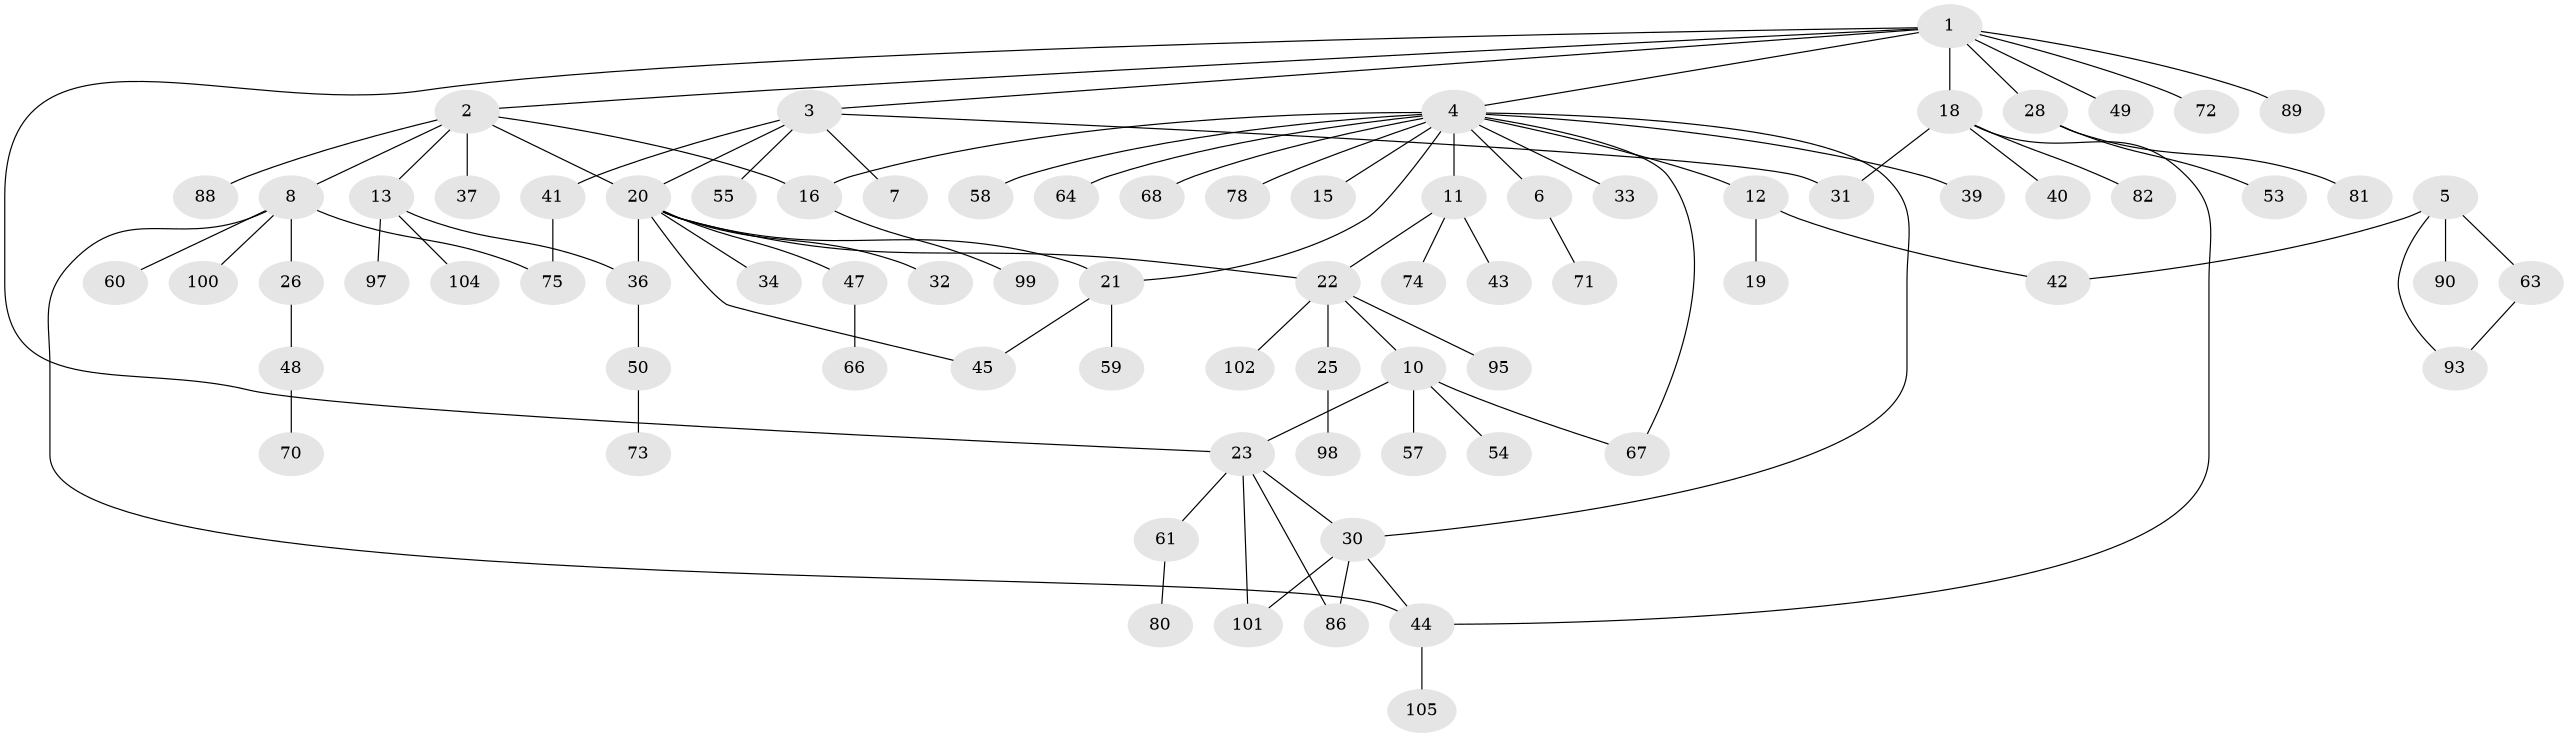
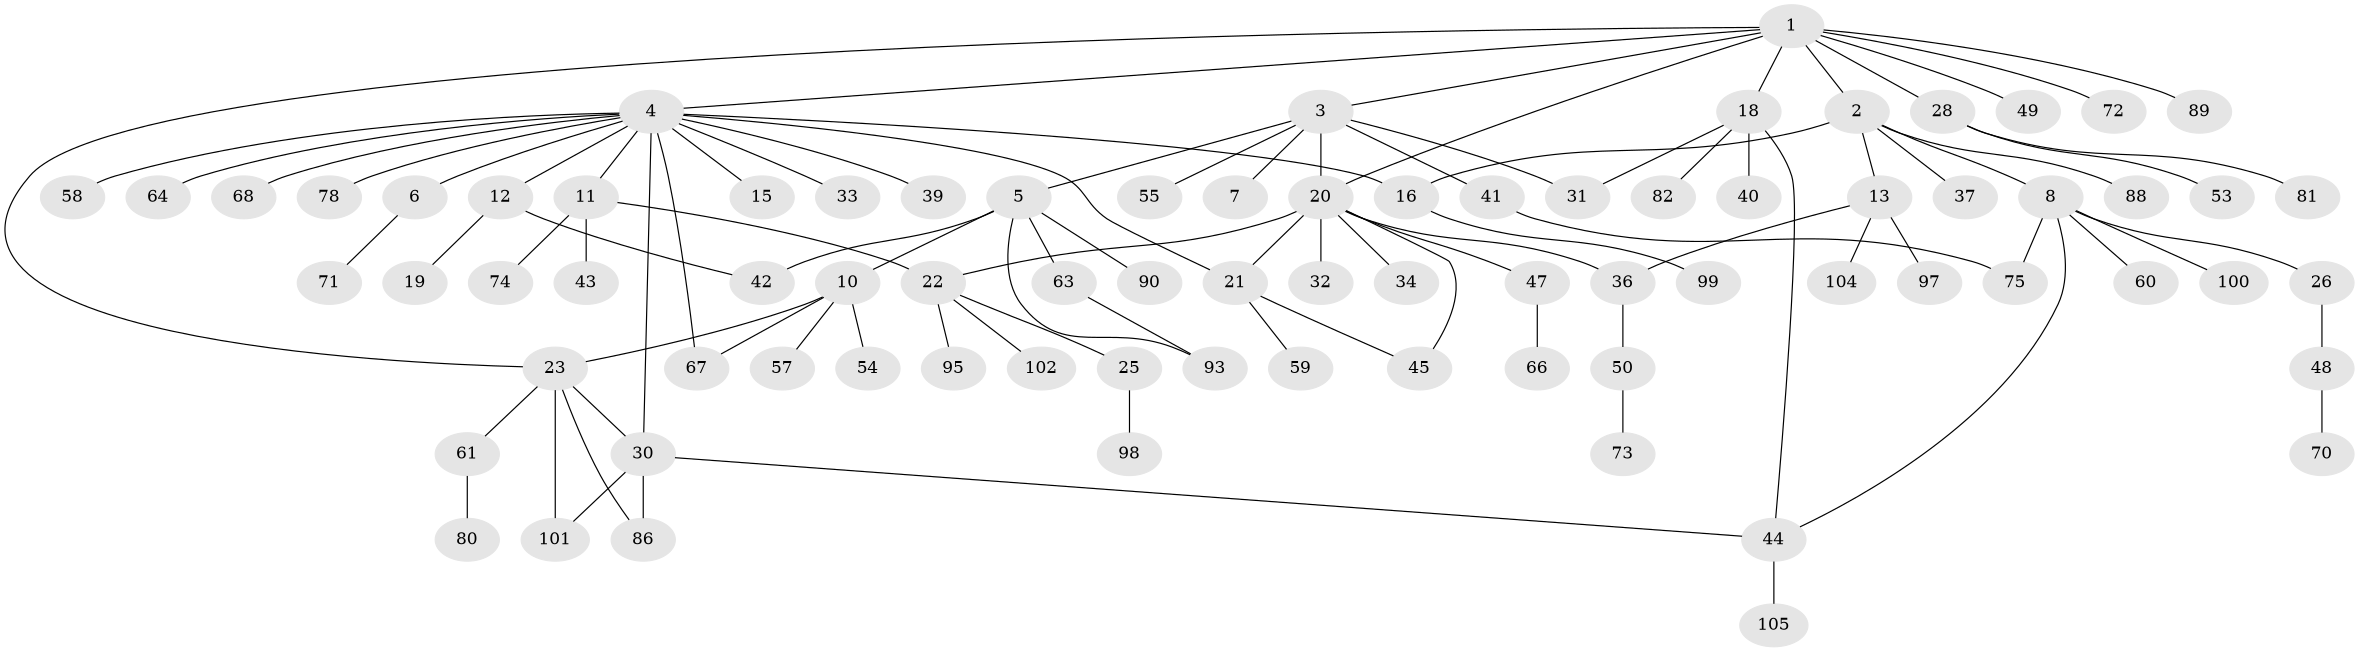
edge "2" -- "20": now "1" -- "20"
edge "3" -- "5": added
edge "22" -- "10": now "5" -- "10"
